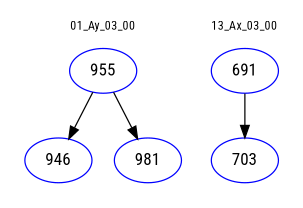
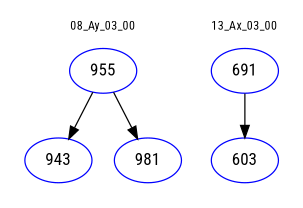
cluster "01_Ay_03_00": label "01_Ay_03_00" -> "08_Ay_03_00"
node "946": label "946" -> "943"
node "703": label "703" -> "603"
